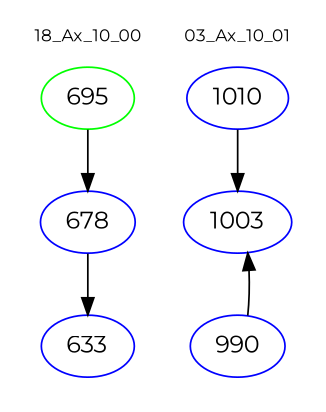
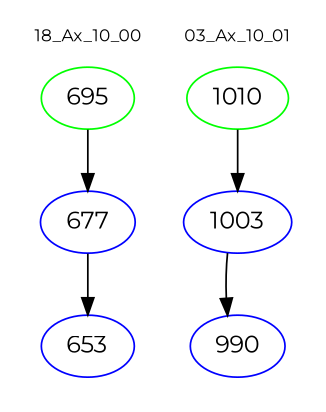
node "1010": color blue -> green
node "678": label "678" -> "677"
edge "990" -> "1003": reversed
node "633": label "633" -> "653"
